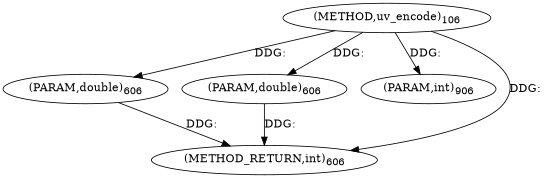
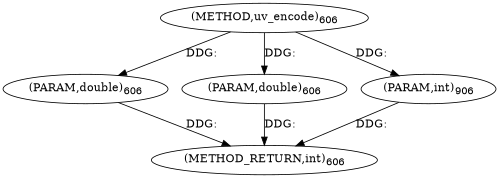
node "(METHOD,uv_encode)": text "106" -> "606"
edge "(METHOD,uv_encode)" -> "(METHOD_RETURN,int)": now "(PARAM,int)" -> "(METHOD_RETURN,int)"
